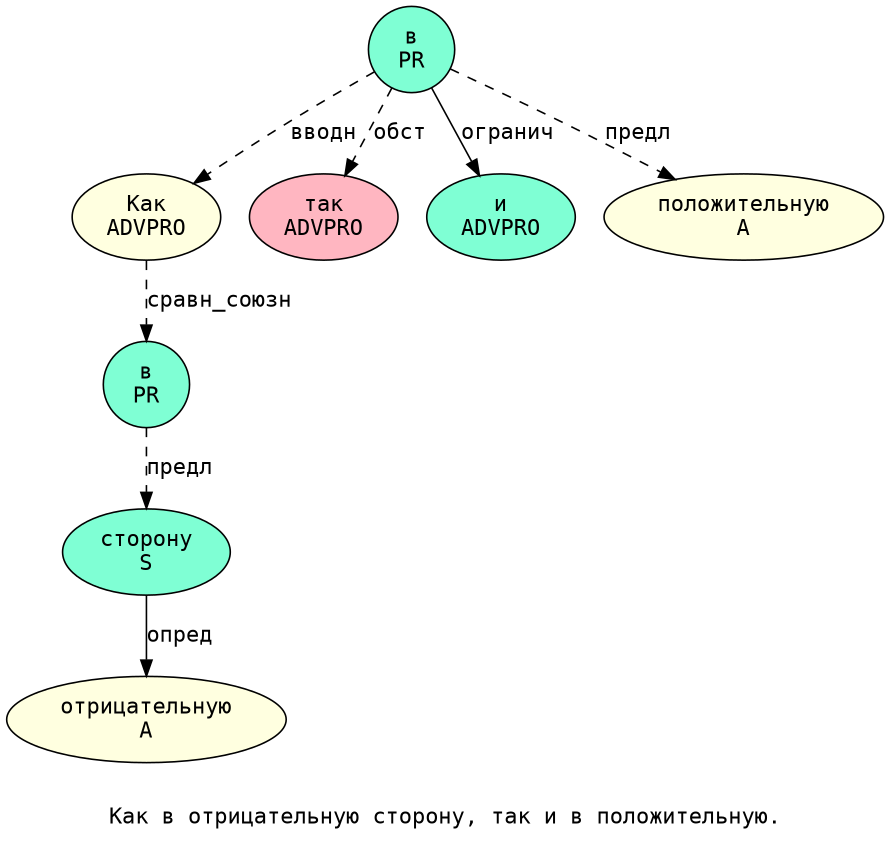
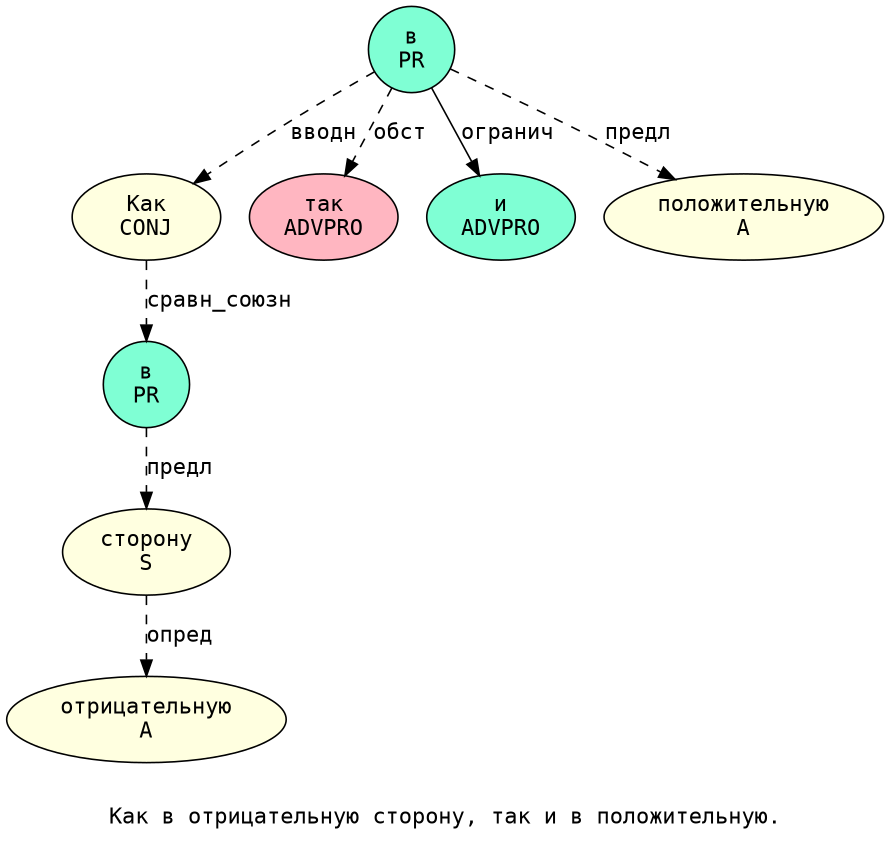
node "Как ADVPRO": label "Как ADVPRO" -> "Как CONJ"
node "сторону S": fillcolor aquamarine -> lightyellow
edge "сторону S" -> "отрицательную A": style solid -> dashed
